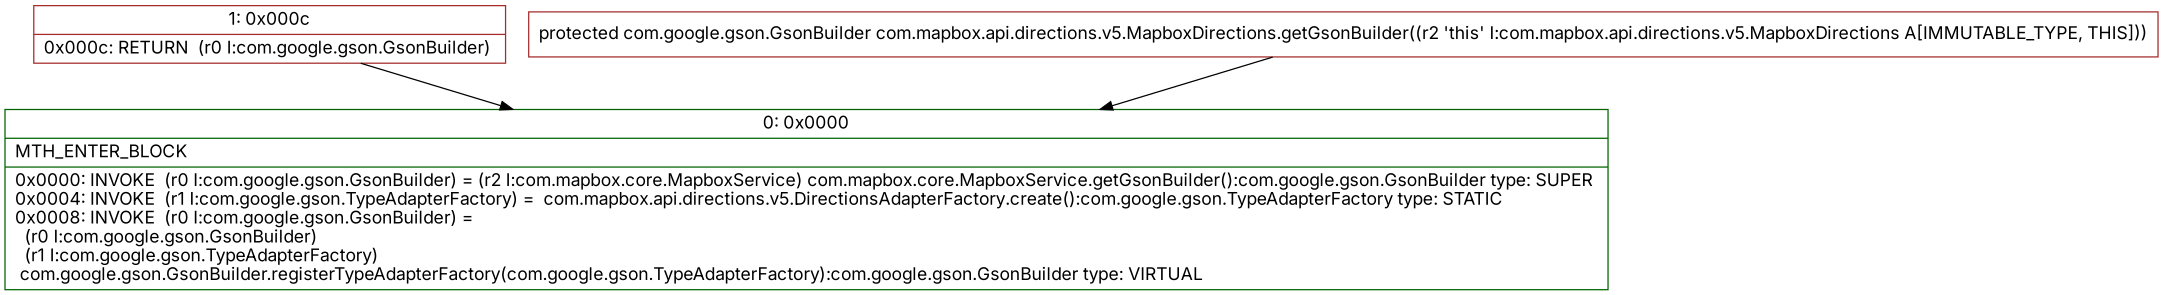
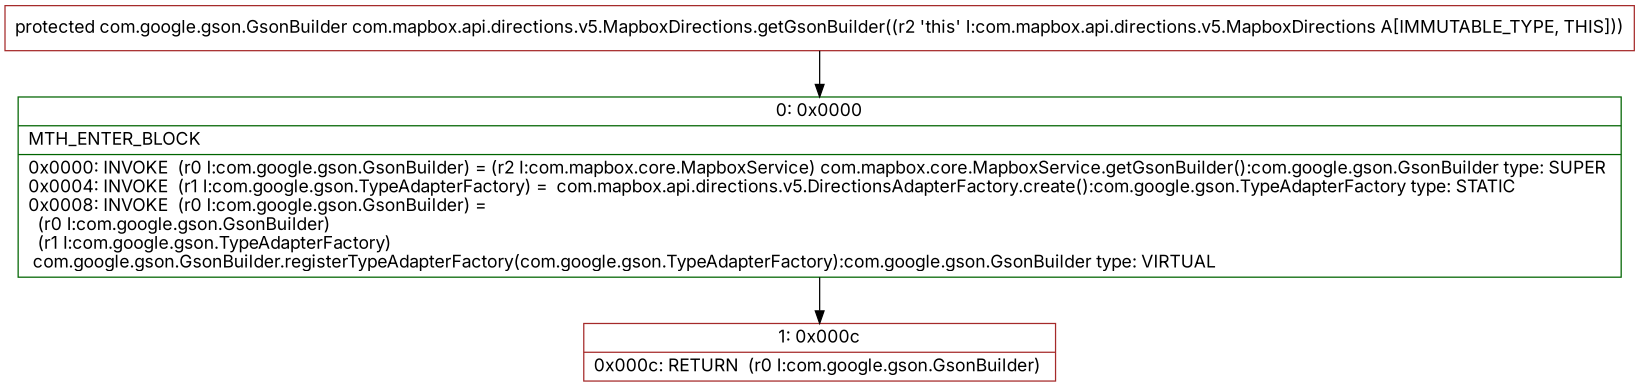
edge "1: 0x000c" -> "0: 0x0000": reversed
